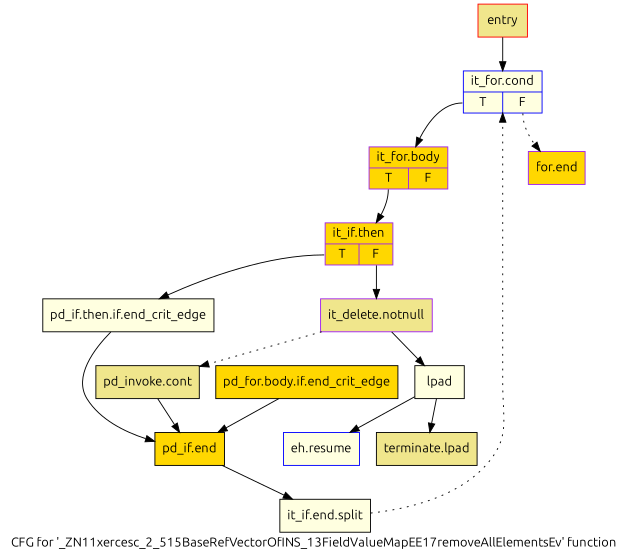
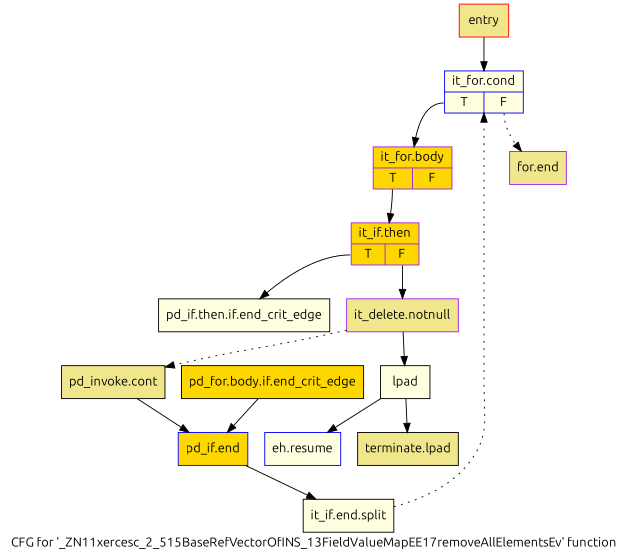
node "for.end": fillcolor gold -> khaki
edge "pd_if.then.if.end_crit_edge" -> "pd_if.end": removed
node "pd_if.end": color black -> blue
